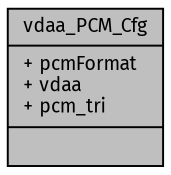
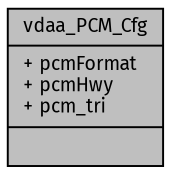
node "vdaa_PCM_Cfg": text "+ vdaa" -> "+ pcmHwy"
